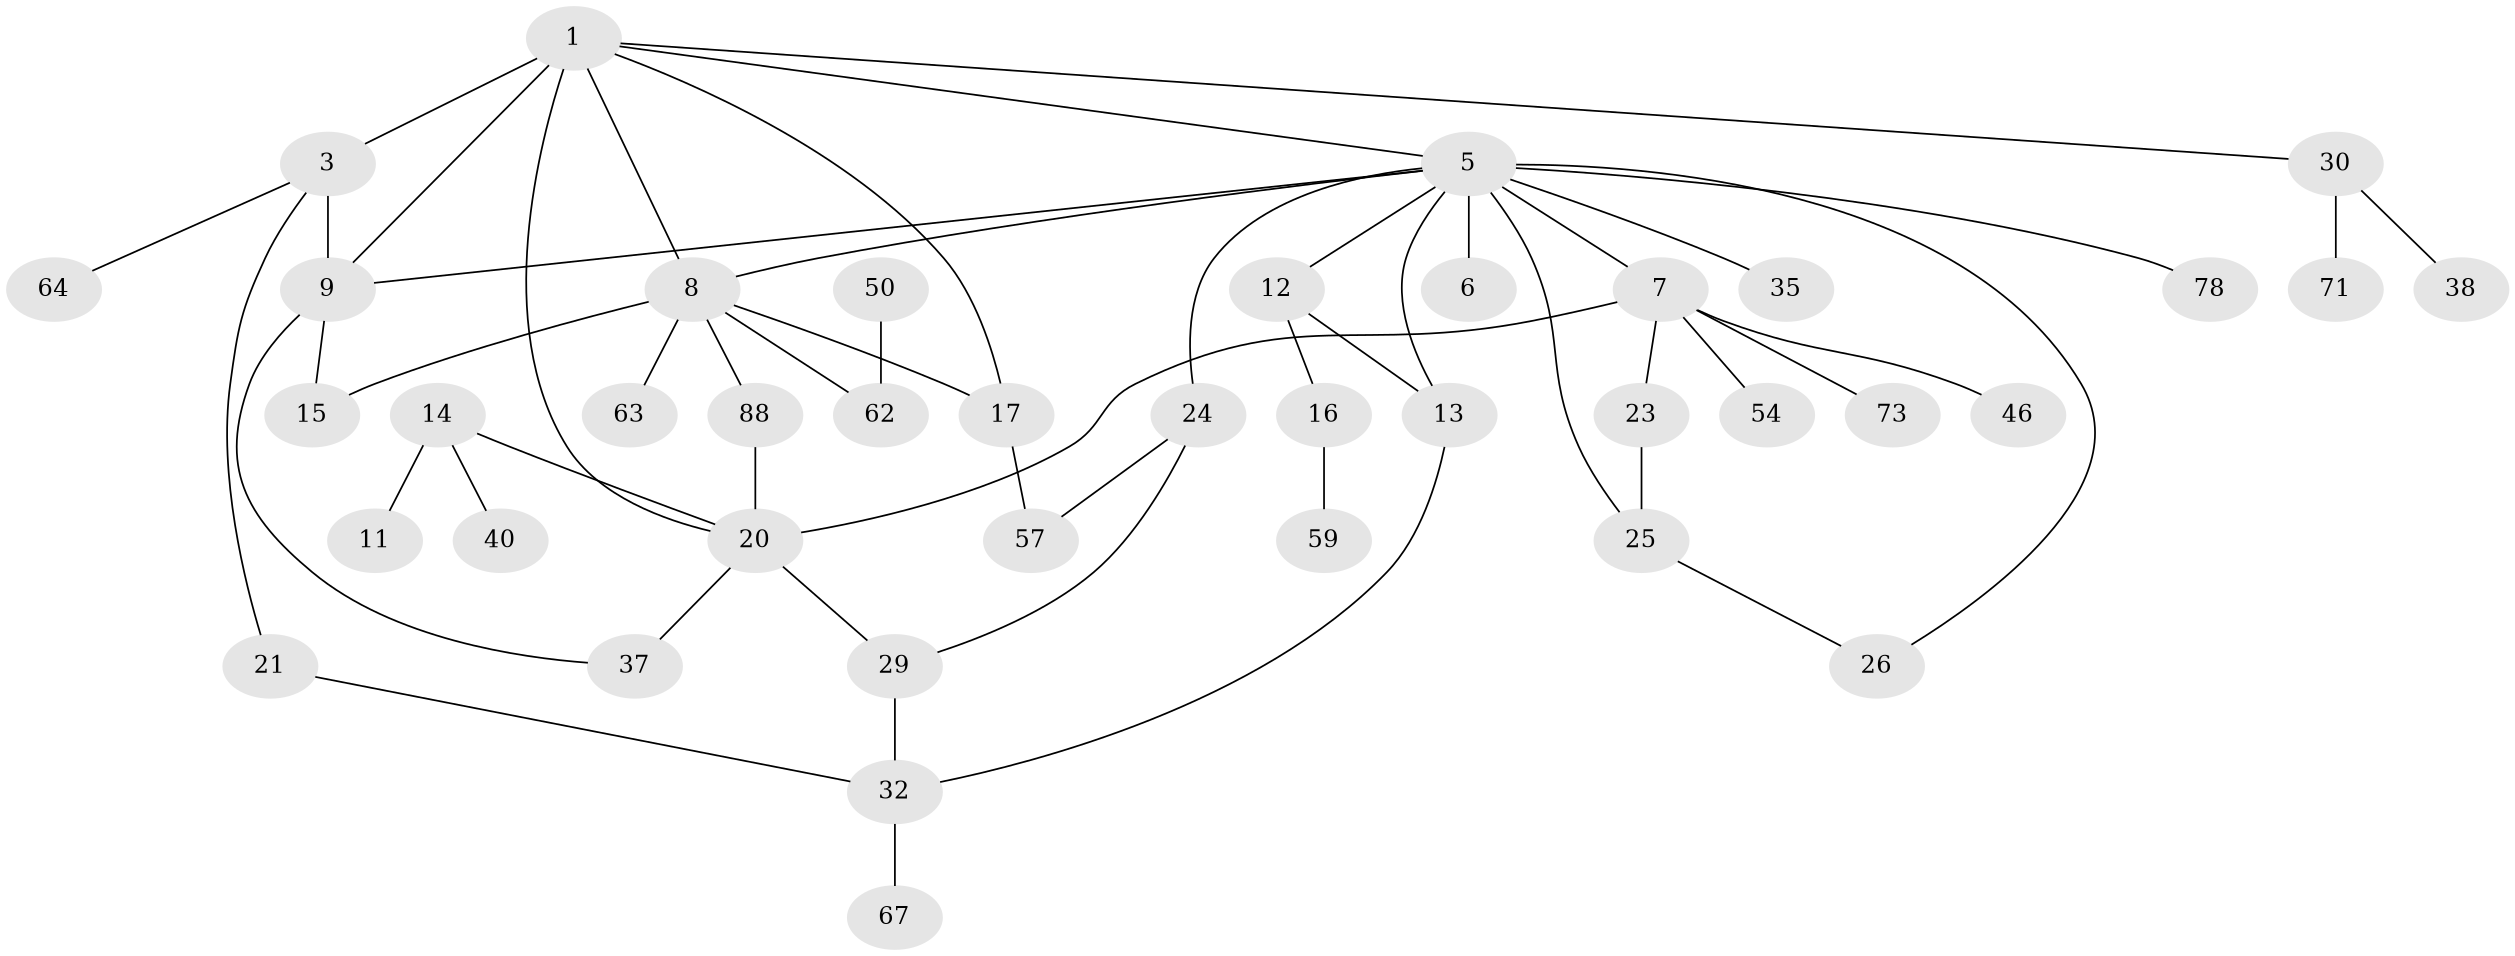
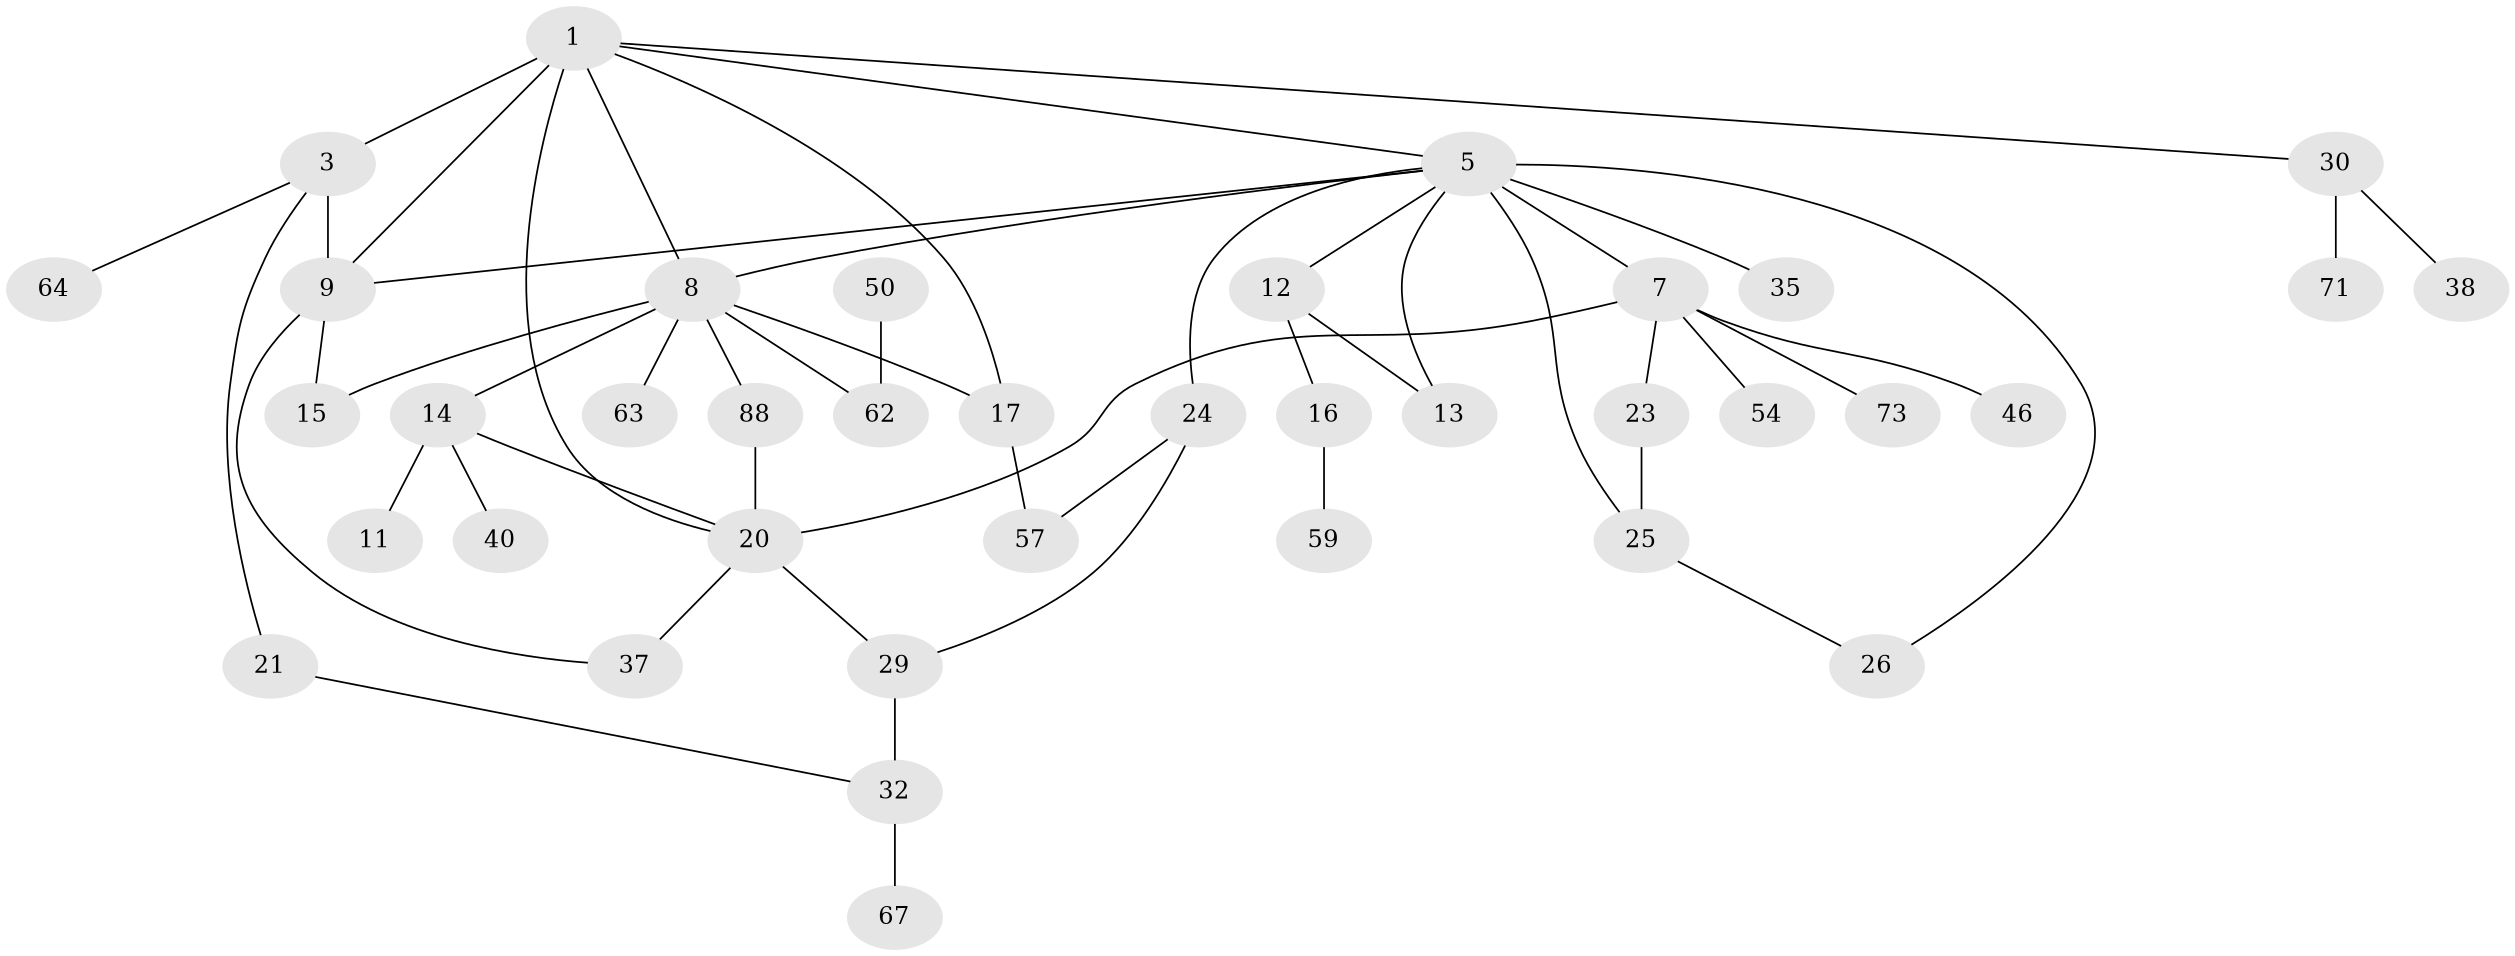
node "6": removed
node "78": removed
edge "8" -- "14": added
edge "13" -- "32": removed
